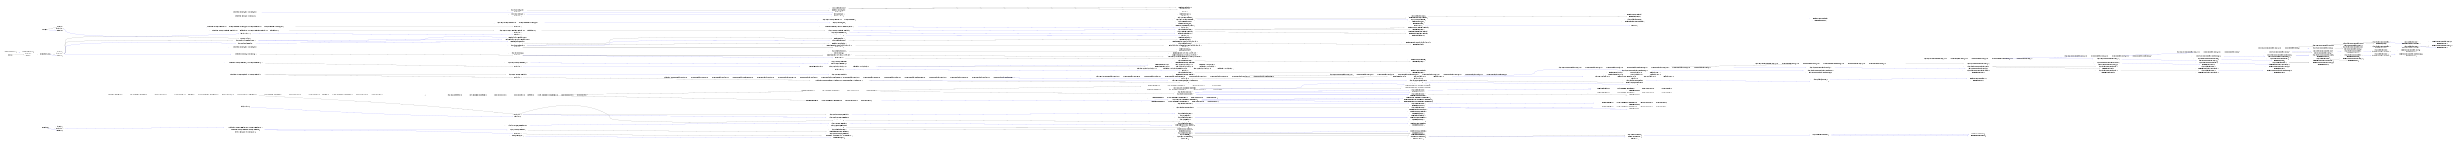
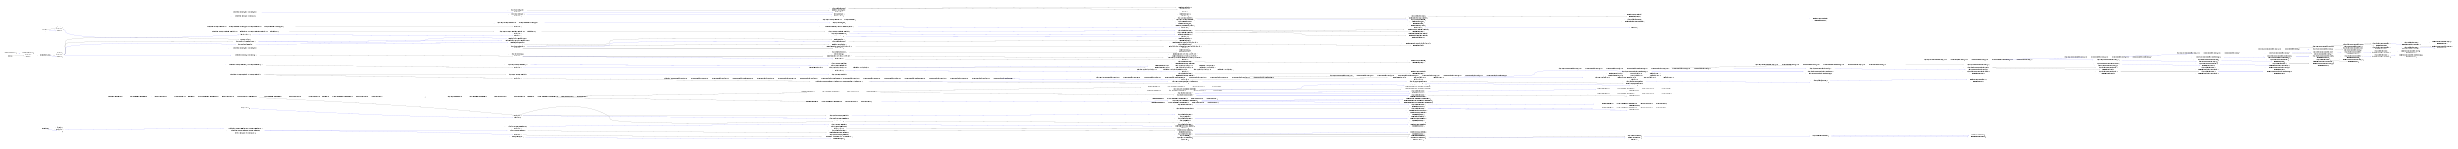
node "(IDENTIFIER,tif,TIFFForceStrileArrayWriting(tif))": added
